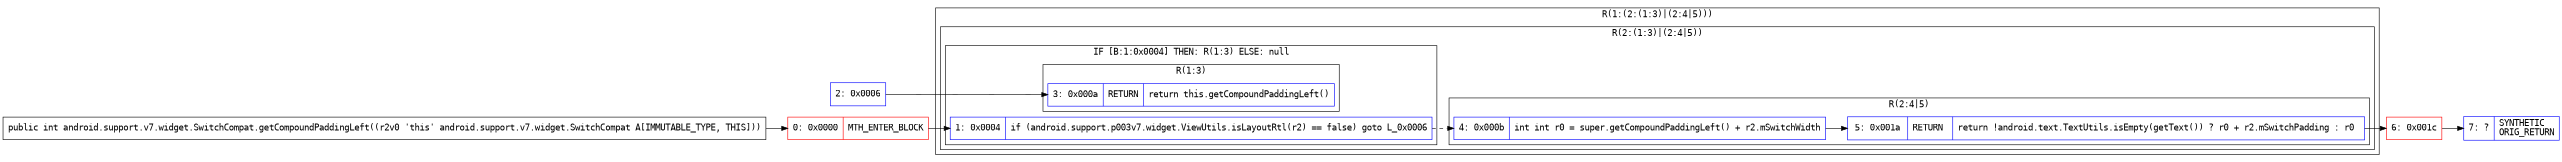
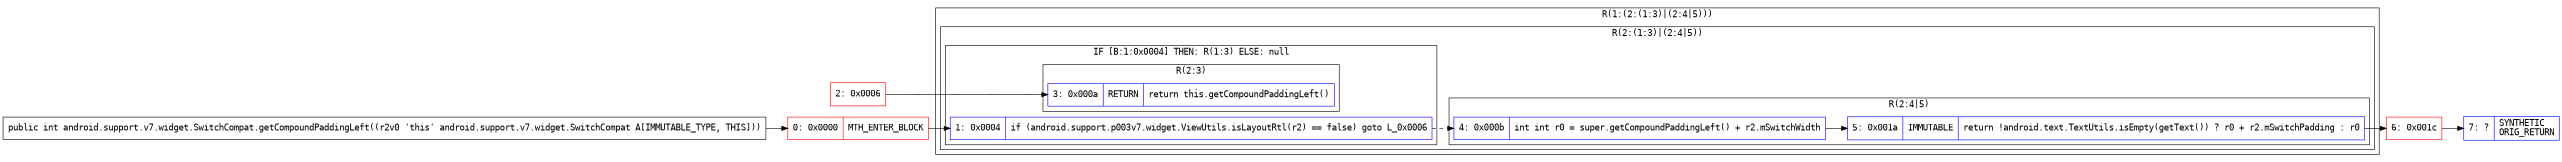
cluster "R(1:3)": label "R(1:3)" -> "R(2:3)"
node "2: 0x0006": color blue -> red
node "5: 0x001a": text "RETURN" -> "IMMUTABLE"
